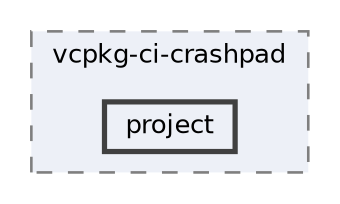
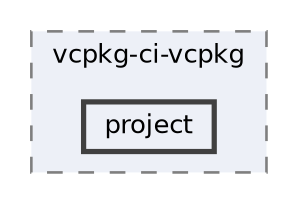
cluster "vcpkg-ci-crashpad": label "vcpkg-ci-crashpad" -> "vcpkg-ci-vcpkg"
